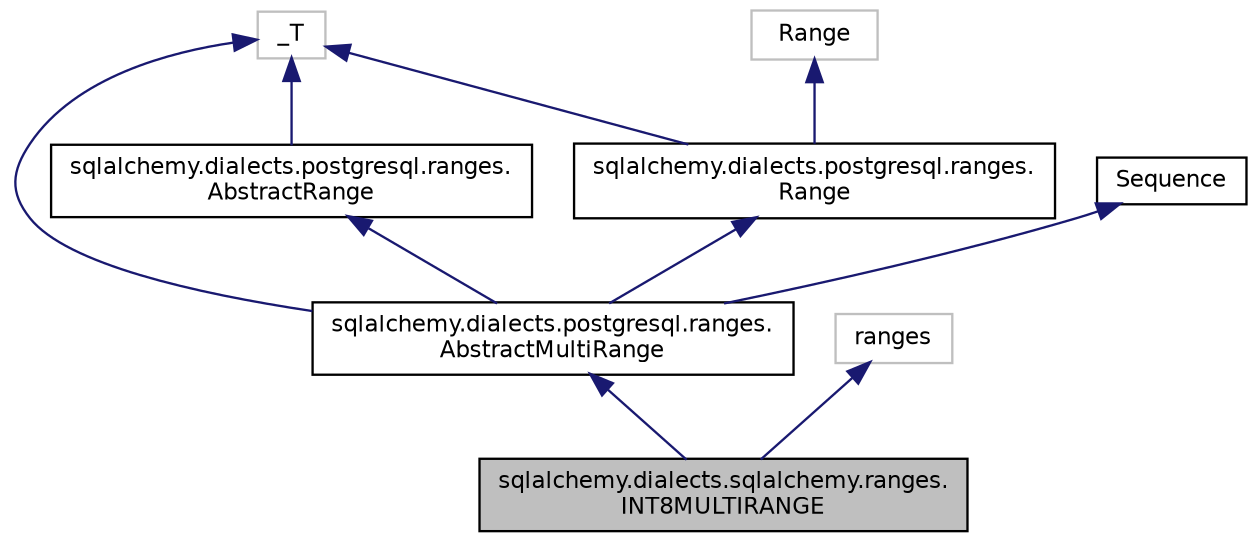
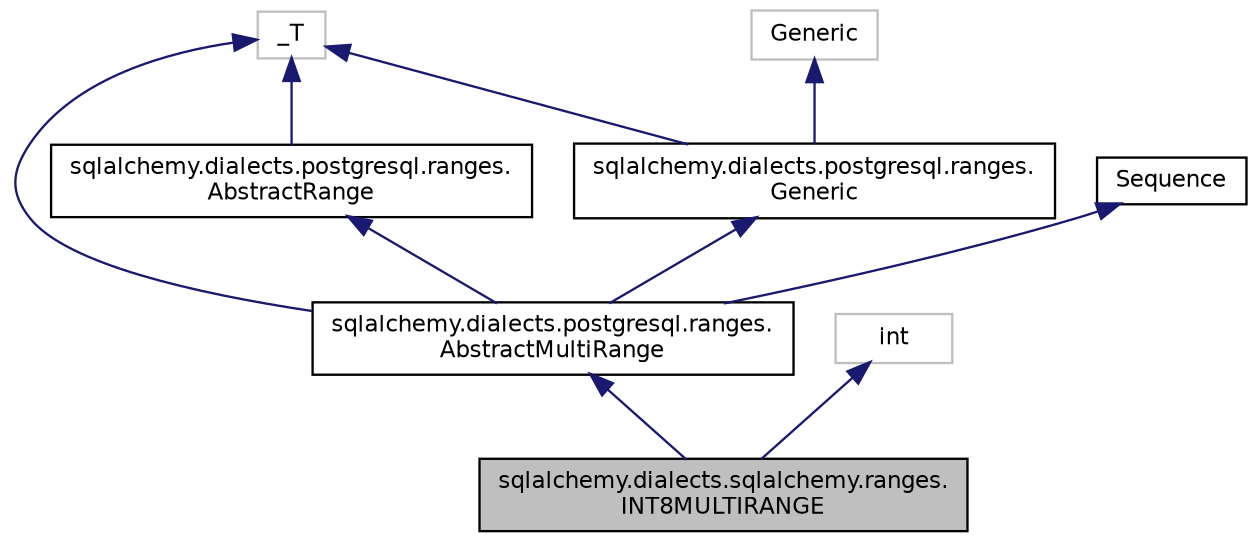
node "Range": label "Range" -> "Generic"
node "sqlalchemy.dialects.postgresql.ranges. Range": label "sqlalchemy.dialects.postgresql.ranges. Range" -> "sqlalchemy.dialects.postgresql.ranges. Generic"
node "ranges": label "ranges" -> "int"
